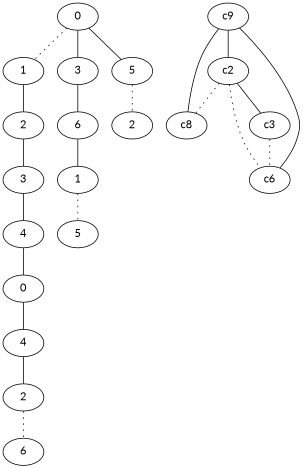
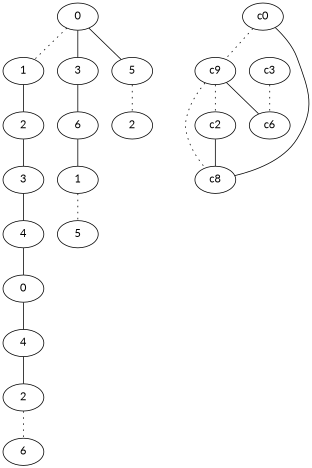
node "c0": added
edge "c9" -- "c2": style solid -> dotted
edge "c9" -- "c8": style solid -> dotted
edge "c2" -- "c8": style dotted -> solid
edge "c2" -- "c3": removed
edge "c2" -- "c6": removed
